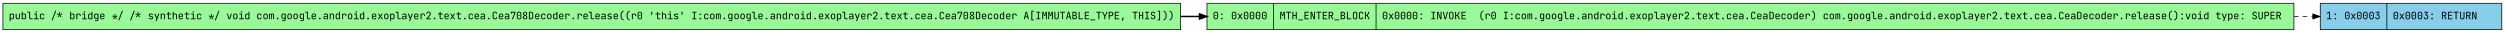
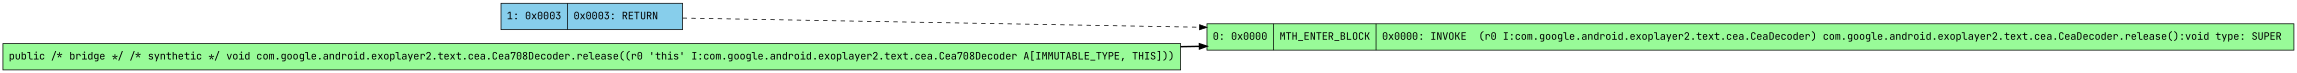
edge "0: 0x0000" -> "1: 0x0003": reversed
